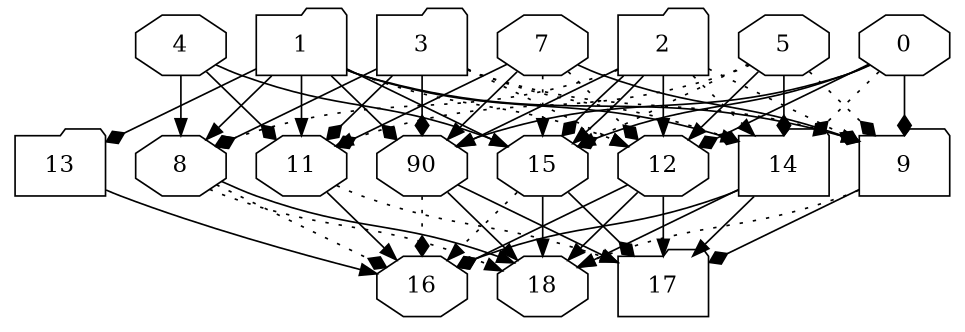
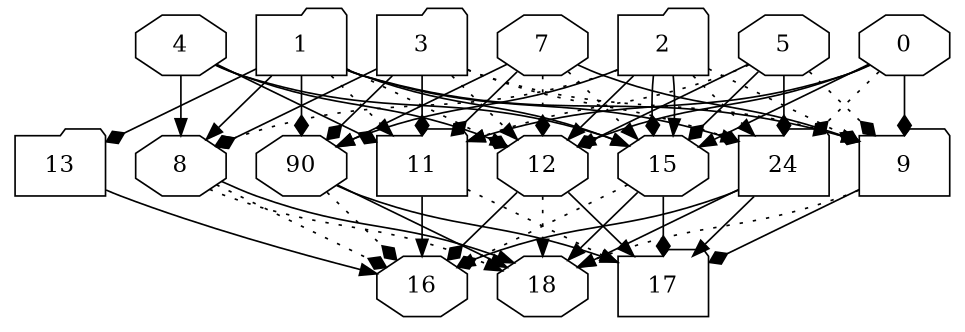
edge "1" -> "11": style solid -> dotted
edge "5" -> "15": style dotted -> solid
edge "4" -> "12": added
edge "1" -> "12": arrowhead normal -> diamond
edge "0" -> "90": now "0" -> "11"
node "11": shape octagon -> folder
node "14": label "14" -> "24"
edge "12" -> "18": style solid -> dotted
